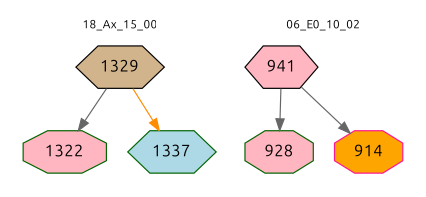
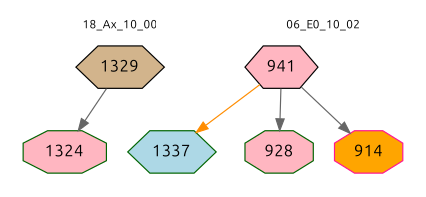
cluster "18_Ax_15_00": label "18_Ax_15_00" -> "18_Ax_10_00"
edge "1329" -> "1337": now "941" -> "1337"
node "1322": label "1322" -> "1324"
